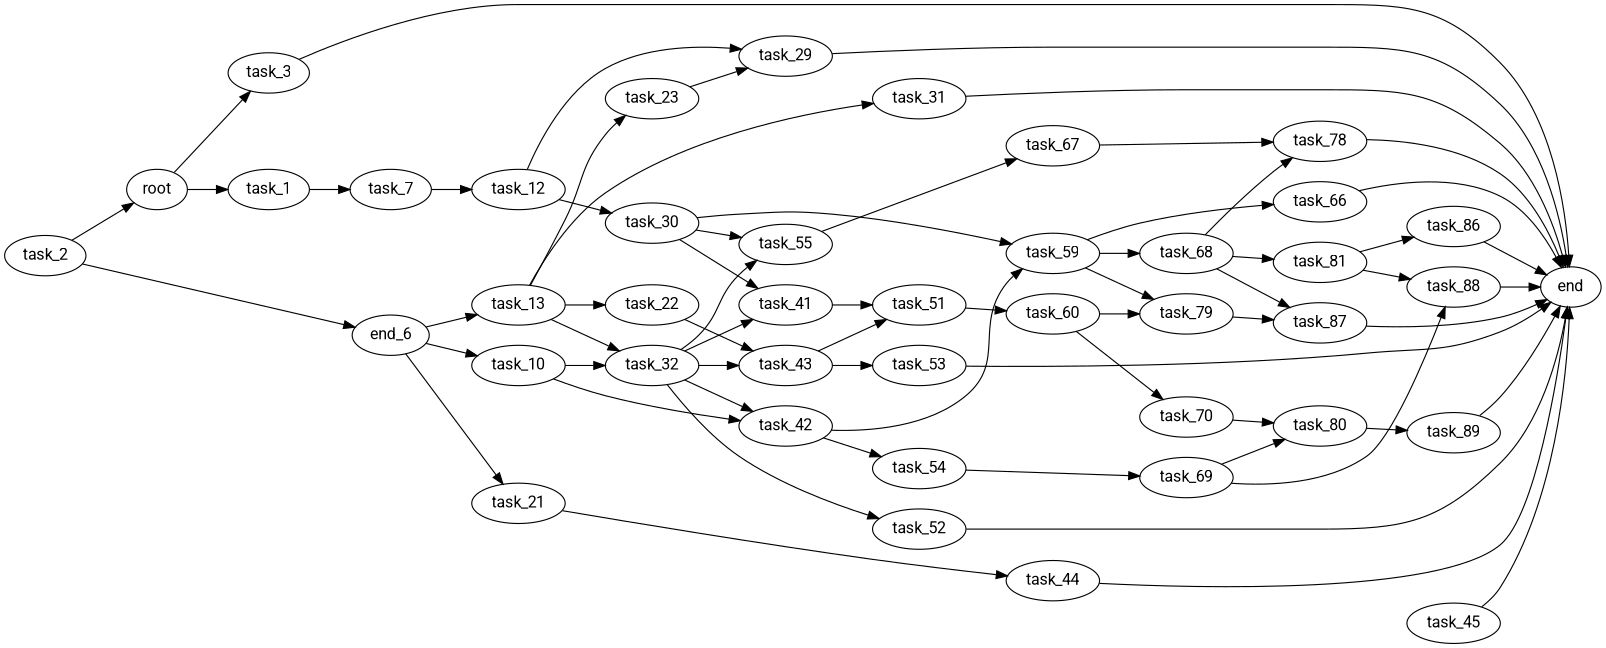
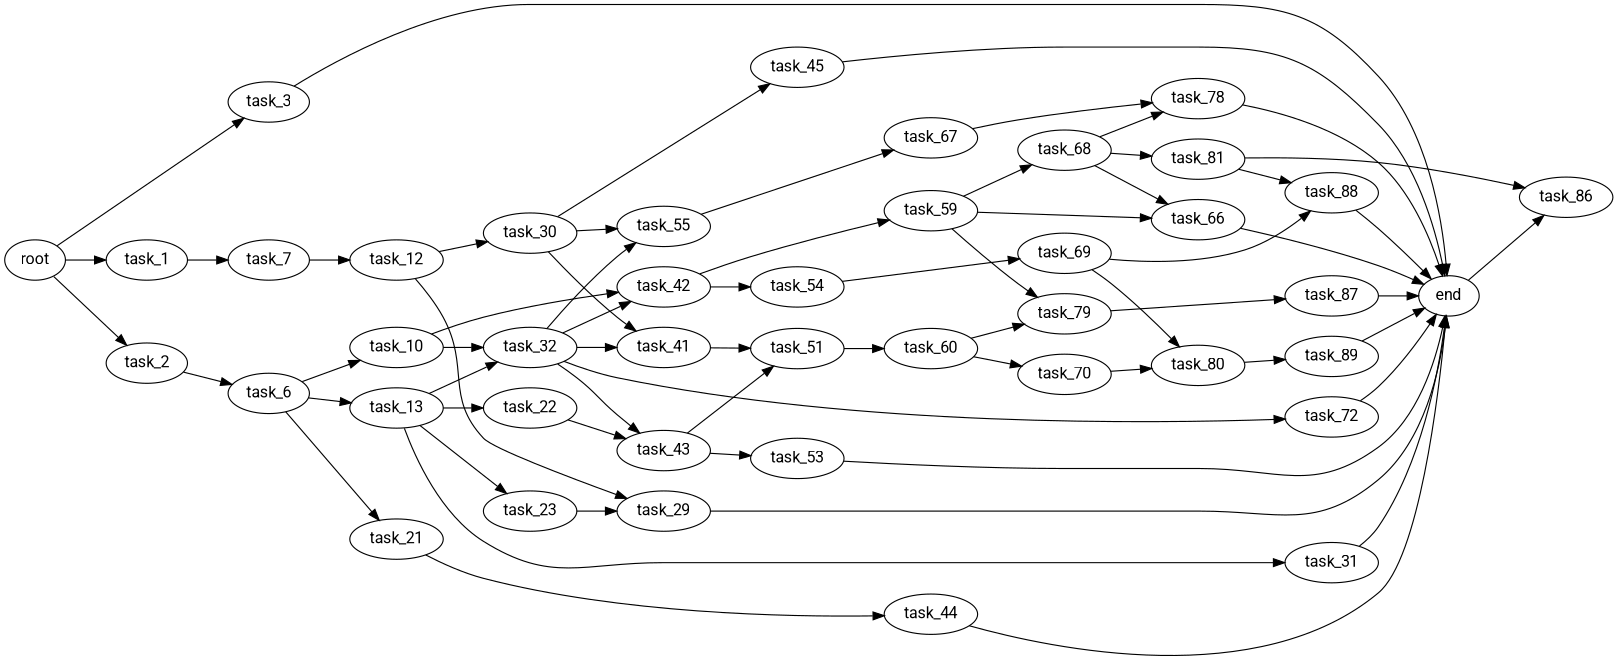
edge "task_30" -> "task_59": now "task_30" -> "task_45"
edge "task_2" -> "root": reversed
edge "task_86" -> "end": reversed
edge "task_68" -> "task_87": now "task_68" -> "task_66"
node "end_6": label "end_6" -> "task_6"
node "task_52": label "task_52" -> "task_72"
